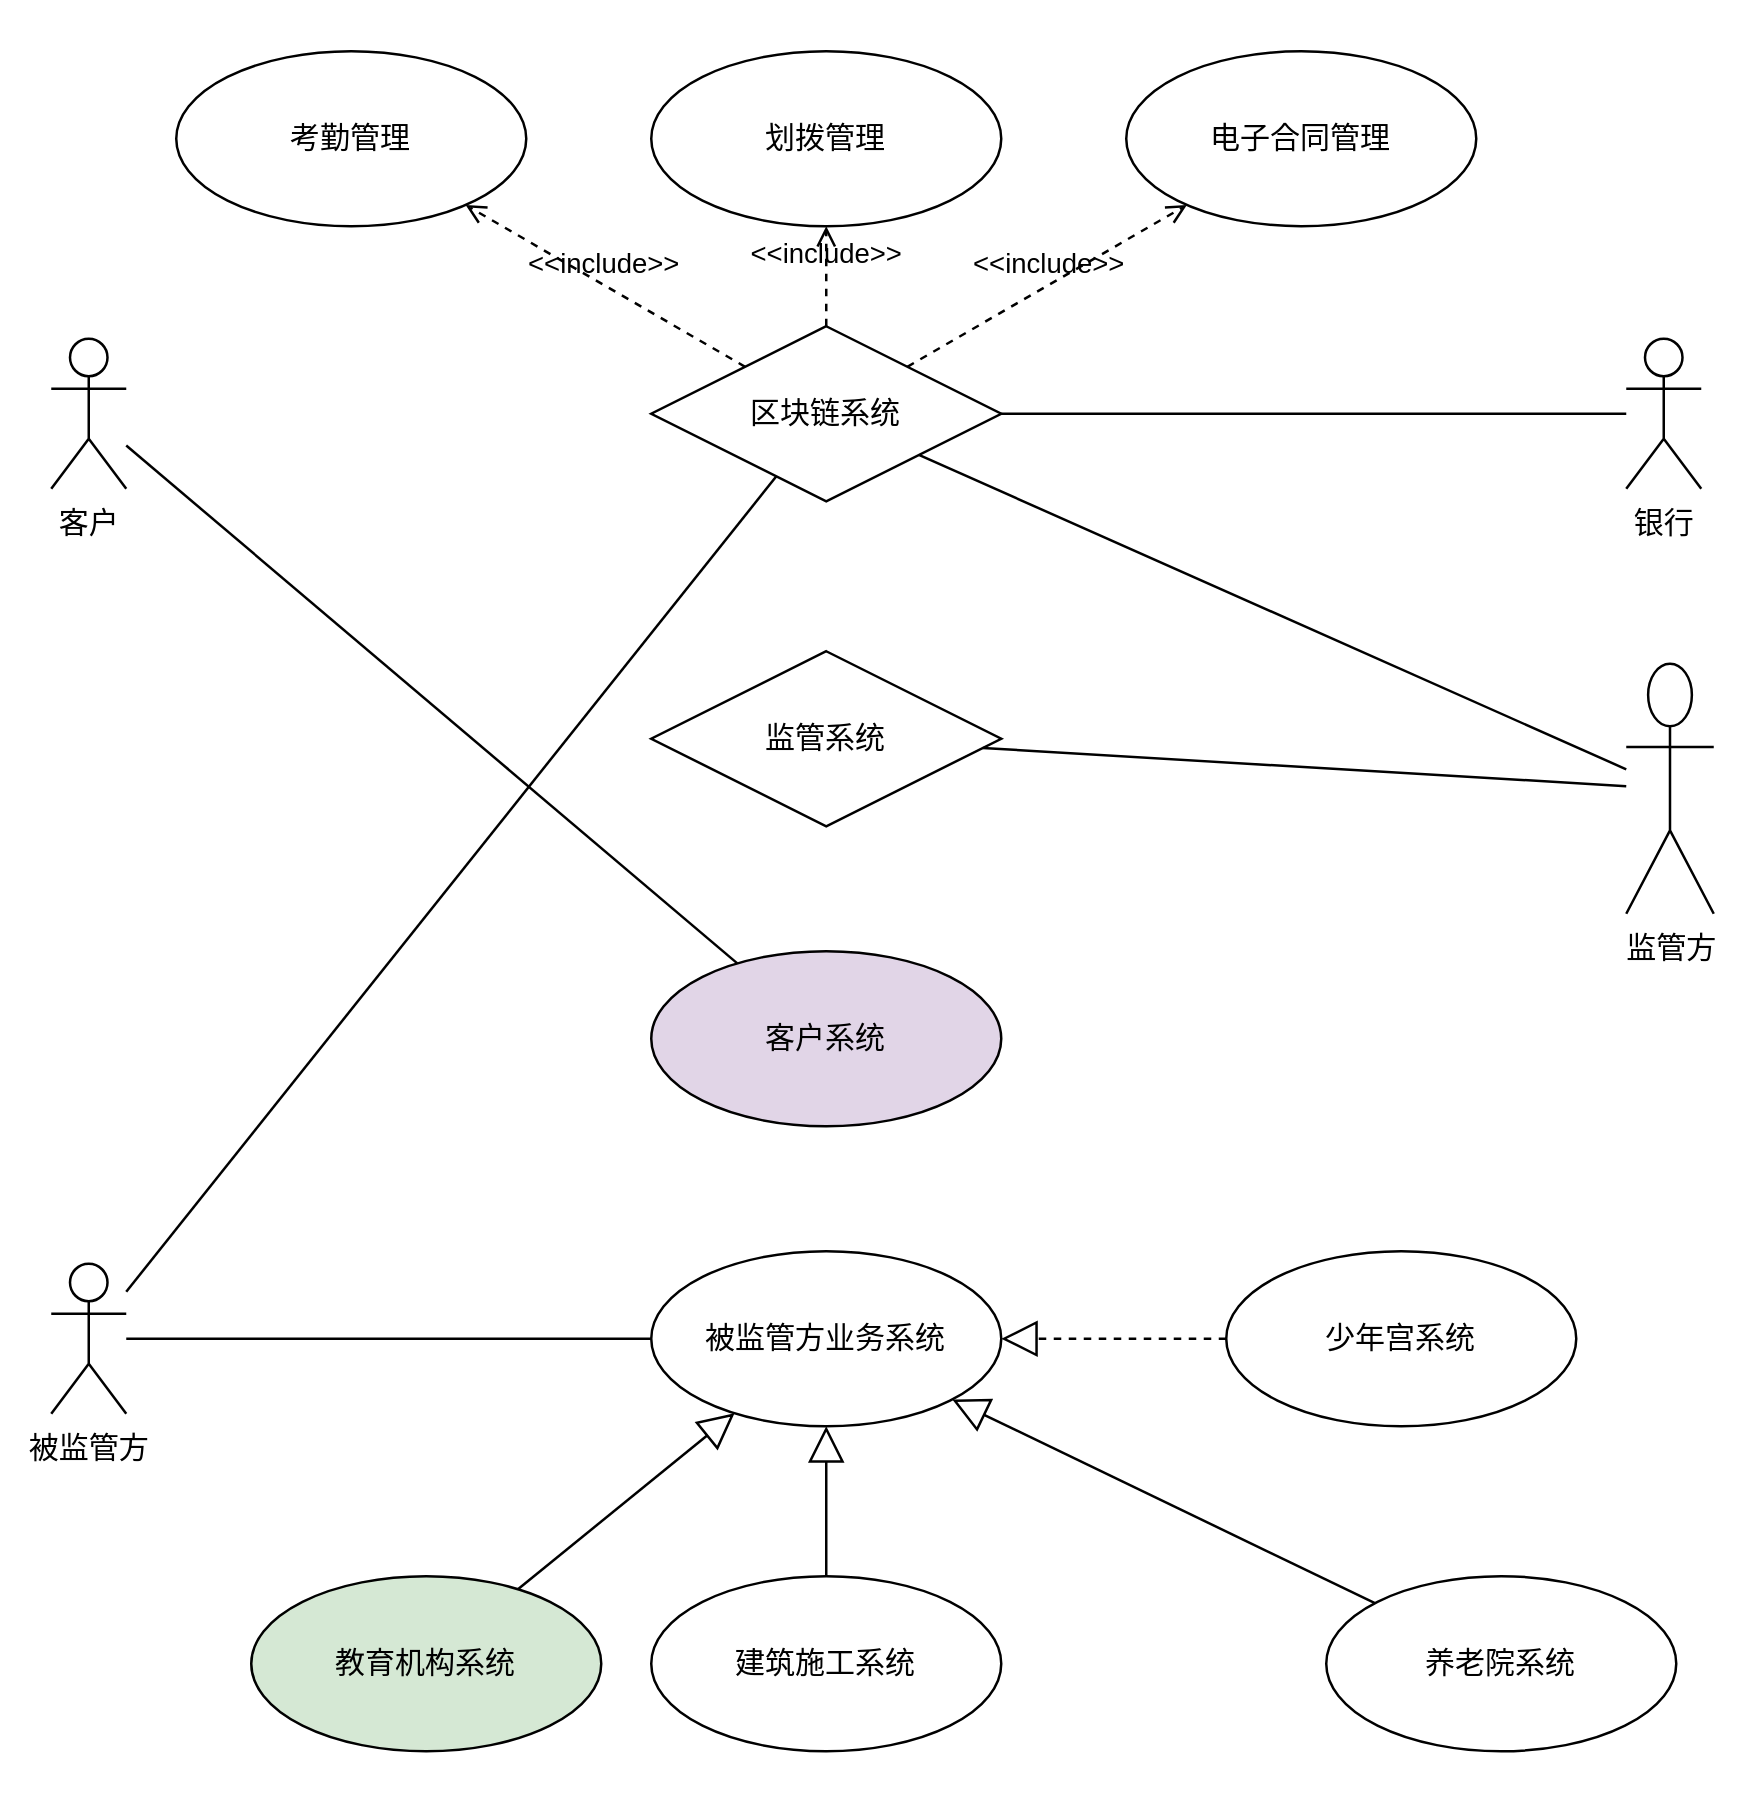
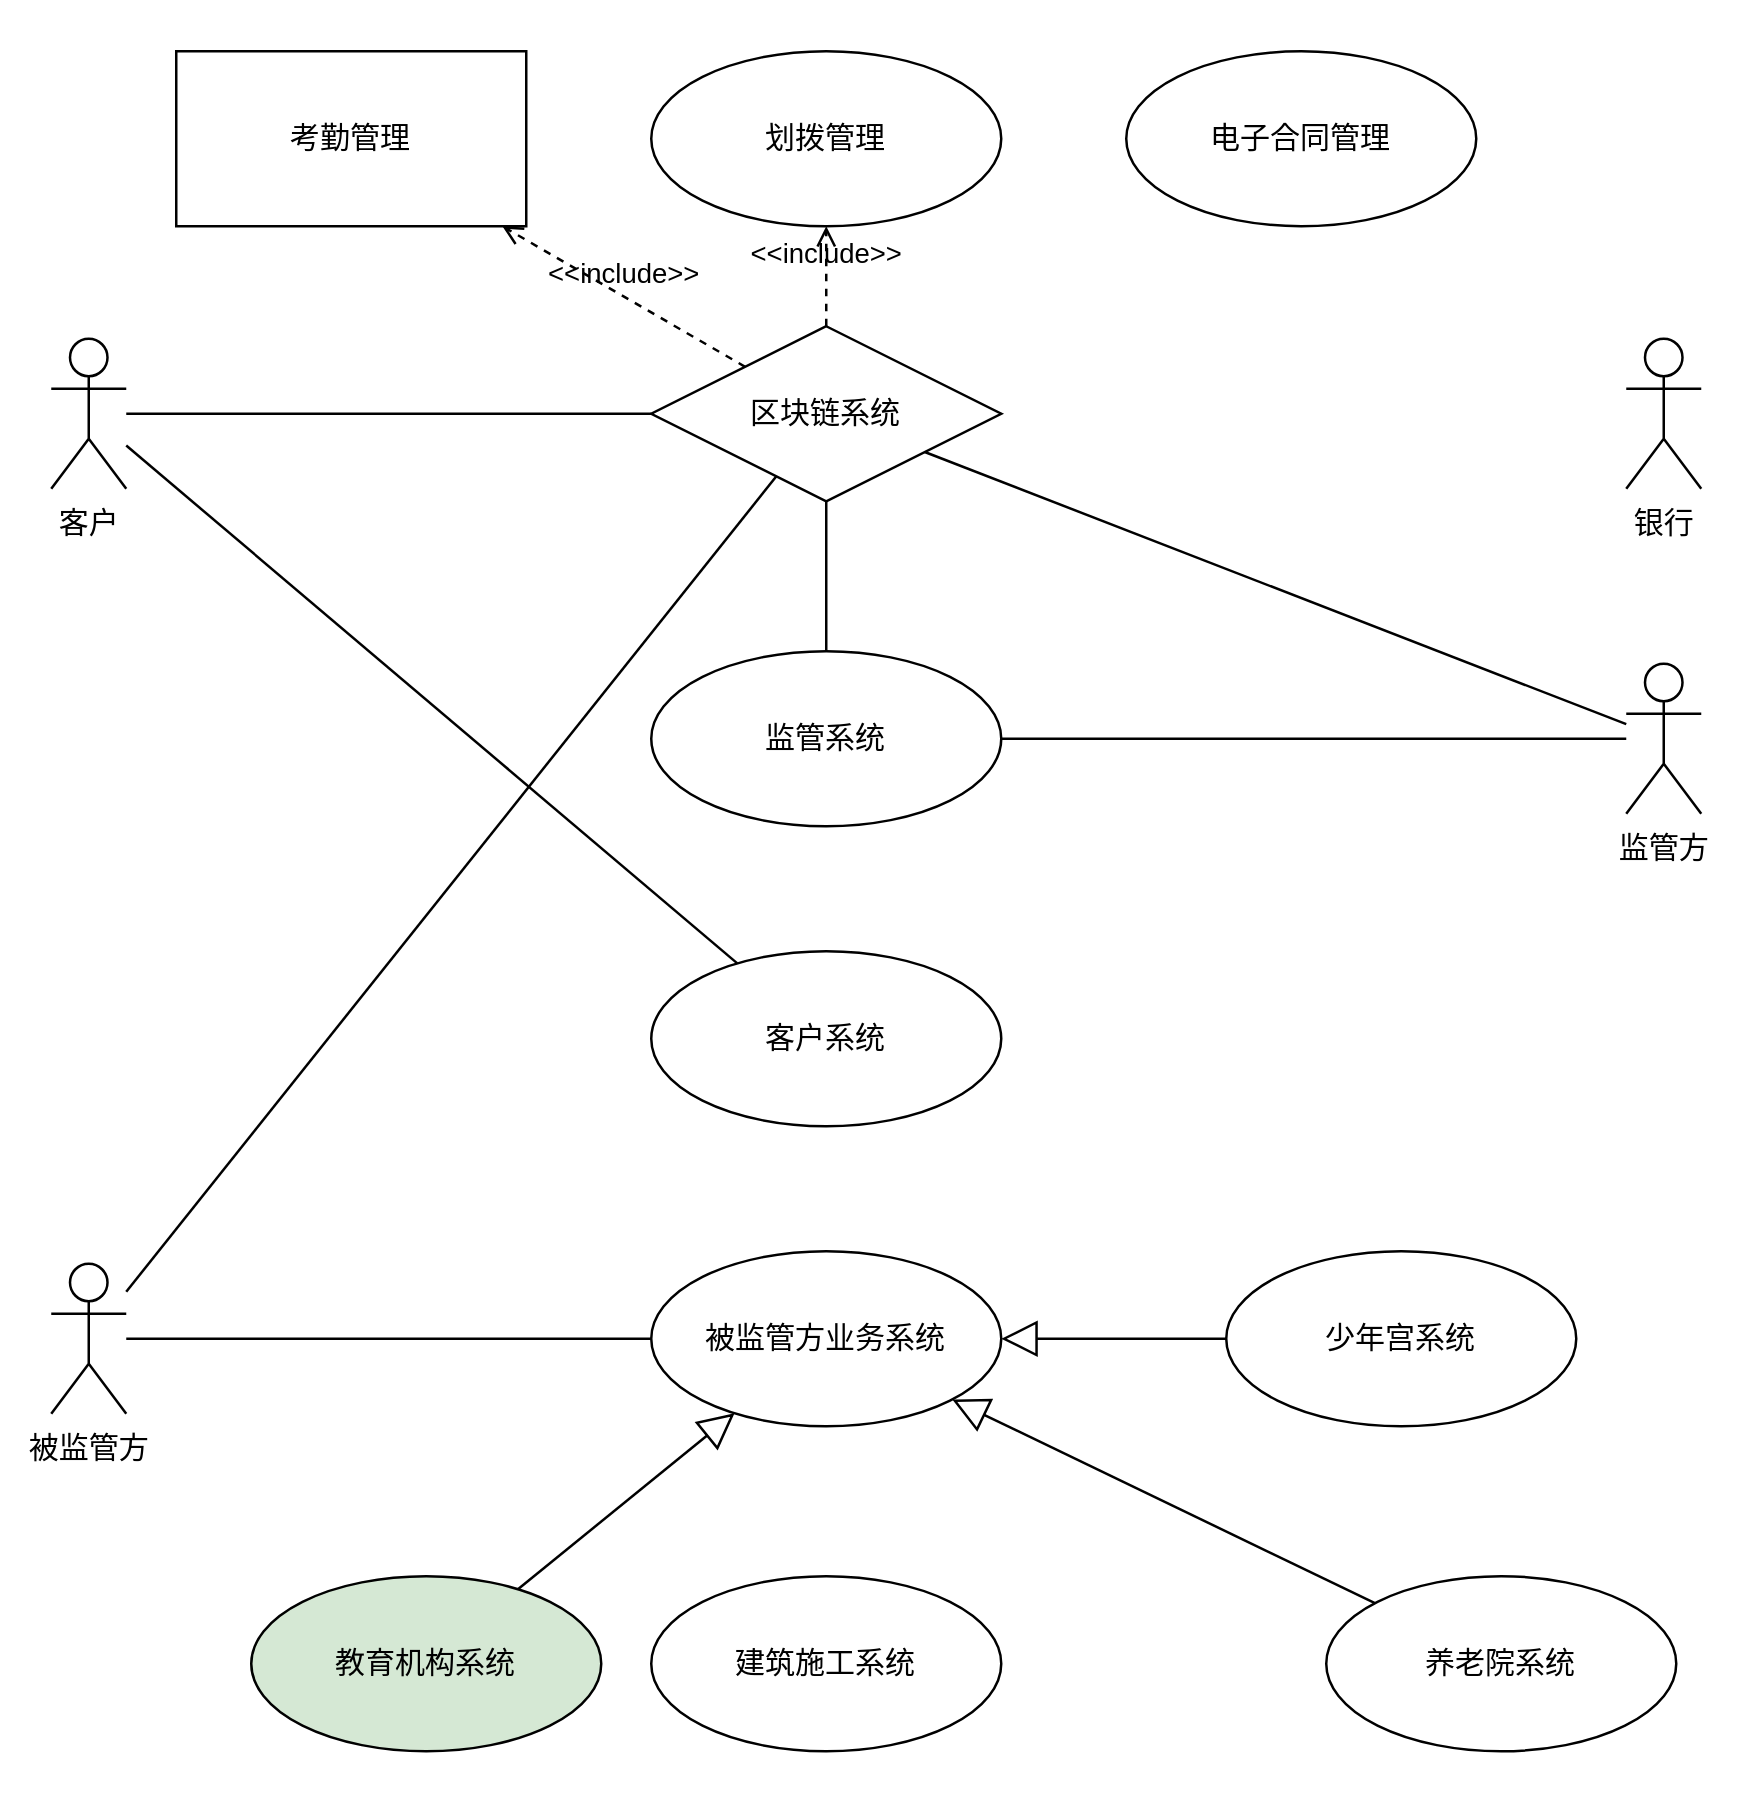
node "考勤管理": shape ellipse -> rectangle
edge "区块链系统" -> "电子合同管理": removed, label "<<include>>"
edge "客户" -- "区块链系统": added
edge "区块链系统" -- "银行": now "区块链系统" -- "监管系统"
node "监管系统": shape diamond -> ellipse
node "监管方": size 88x250 -> 75x150
node "客户系统": fillcolor #e1d5e7 -> #ffffff
edge "少年宫系统" -> "被监管方业务系统": style dashed -> solid
edge "建筑施工系统" -> "被监管方业务系统": removed
